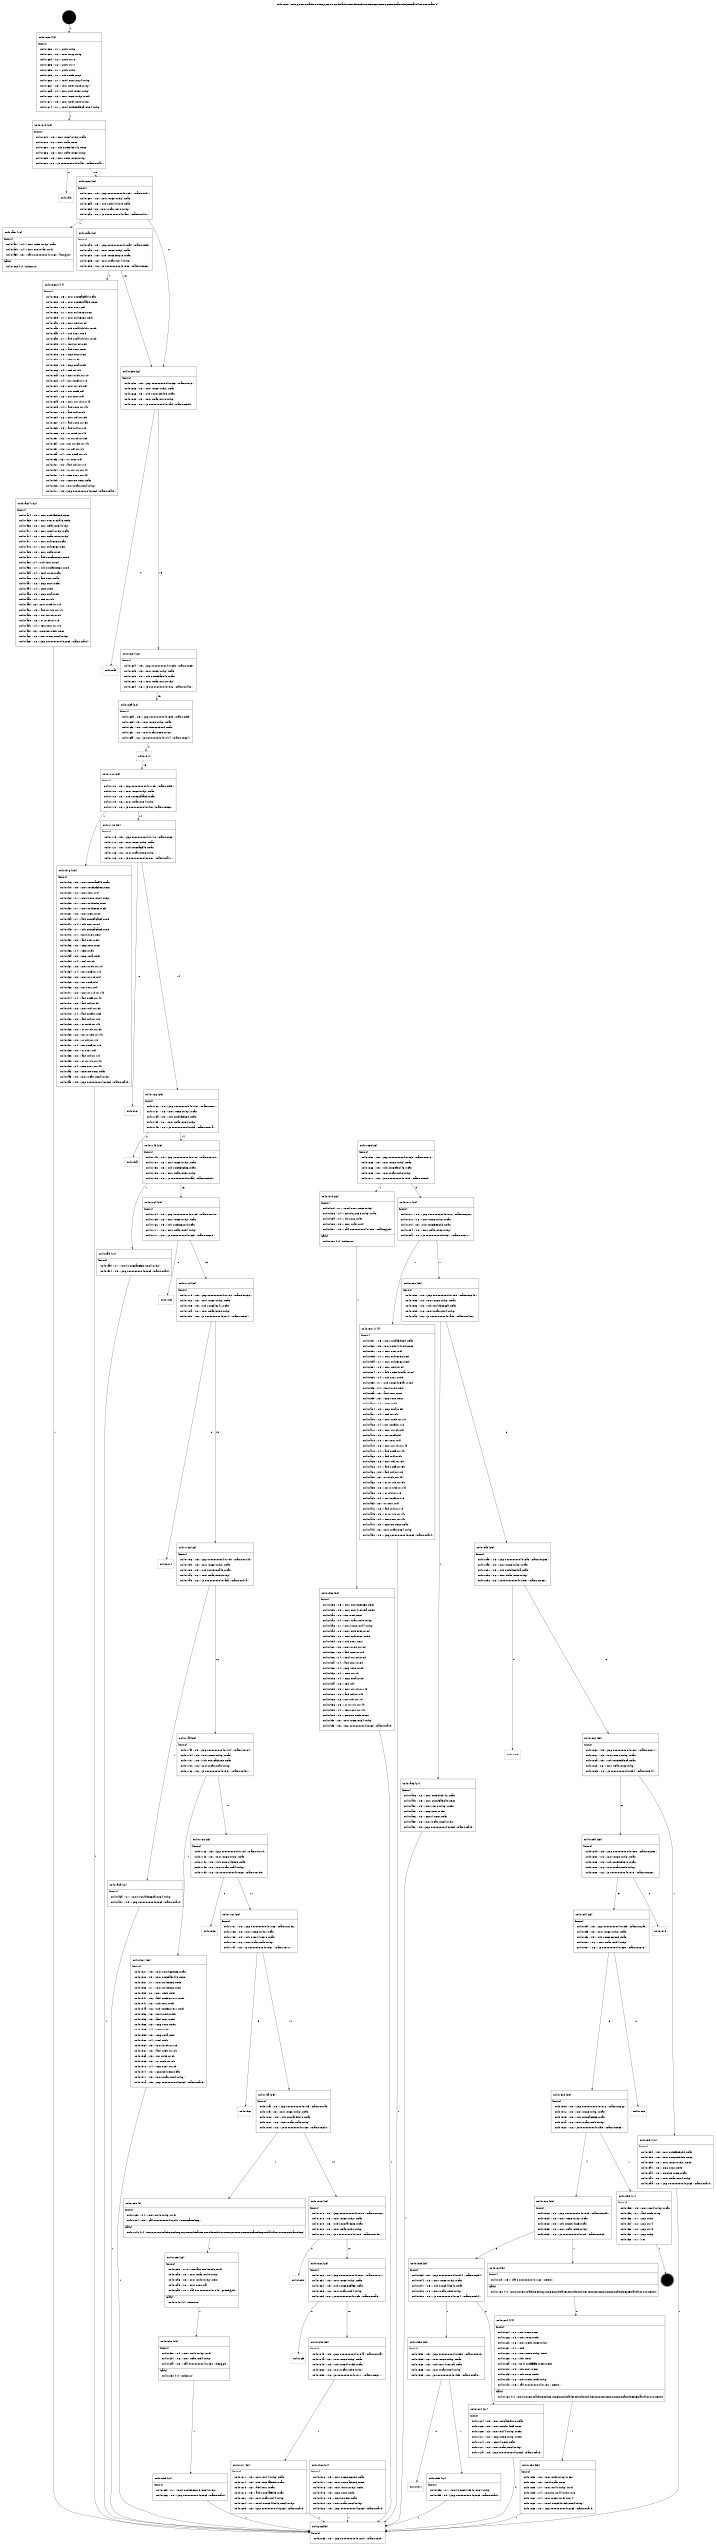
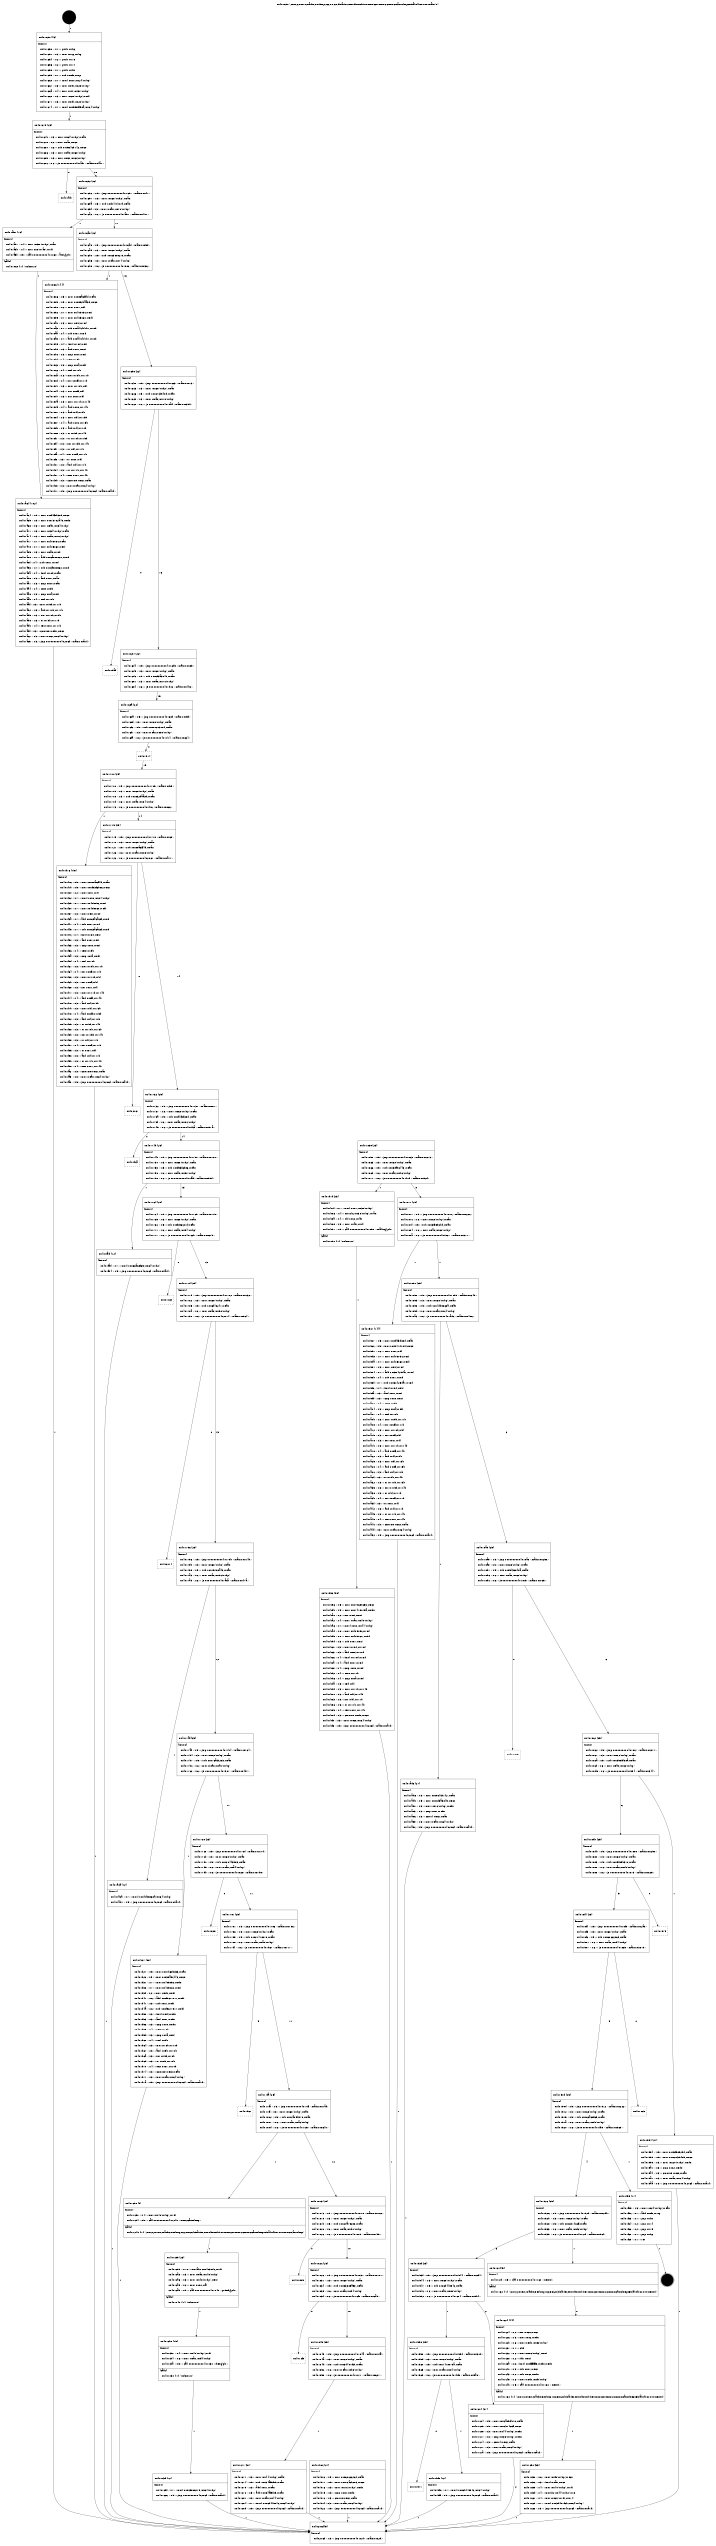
edge "0x401692 [22]" -> "0x4016be [22]": now "0x401692 [22]" -> "0x4016a8 [22]"
edge "0x401a57 [13]" -> "0x401a64 [102]": added, label "1"
